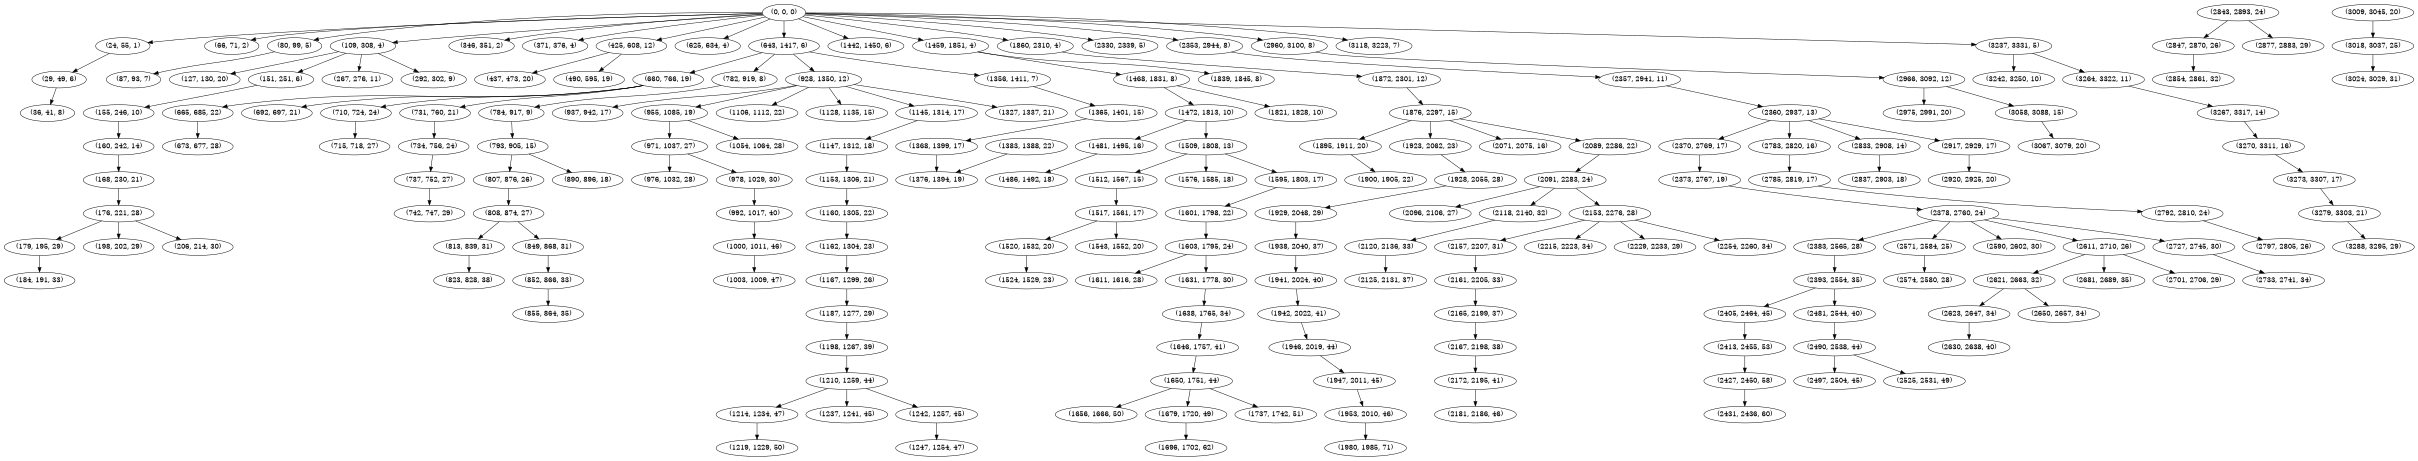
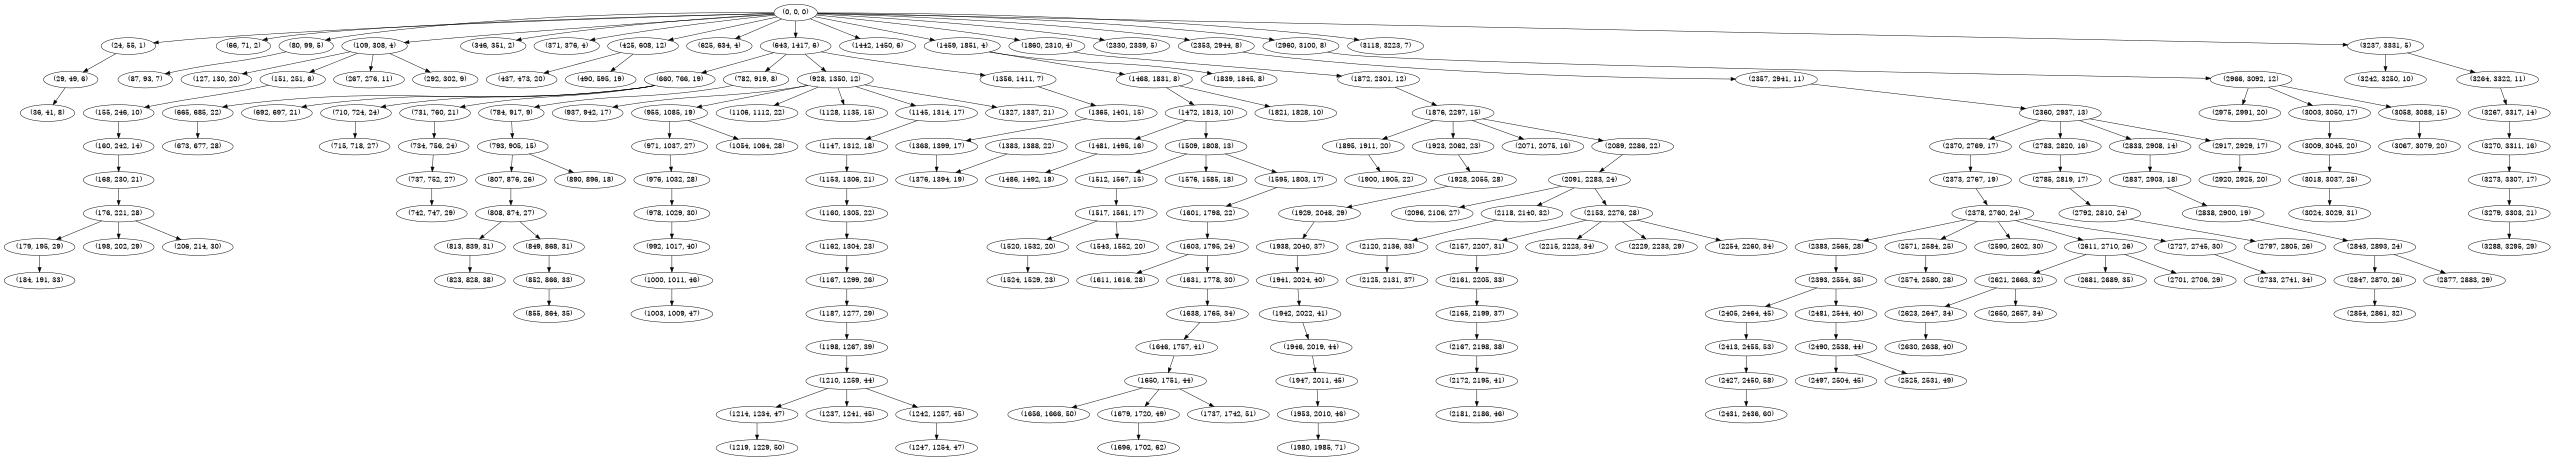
node "(3003, 3050, 17)": added
edge "(971, 1037, 27)" -> "(978, 1029, 30)": now "(976, 1032, 28)" -> "(978, 1029, 30)"
node "(2838, 2900, 19)": added
